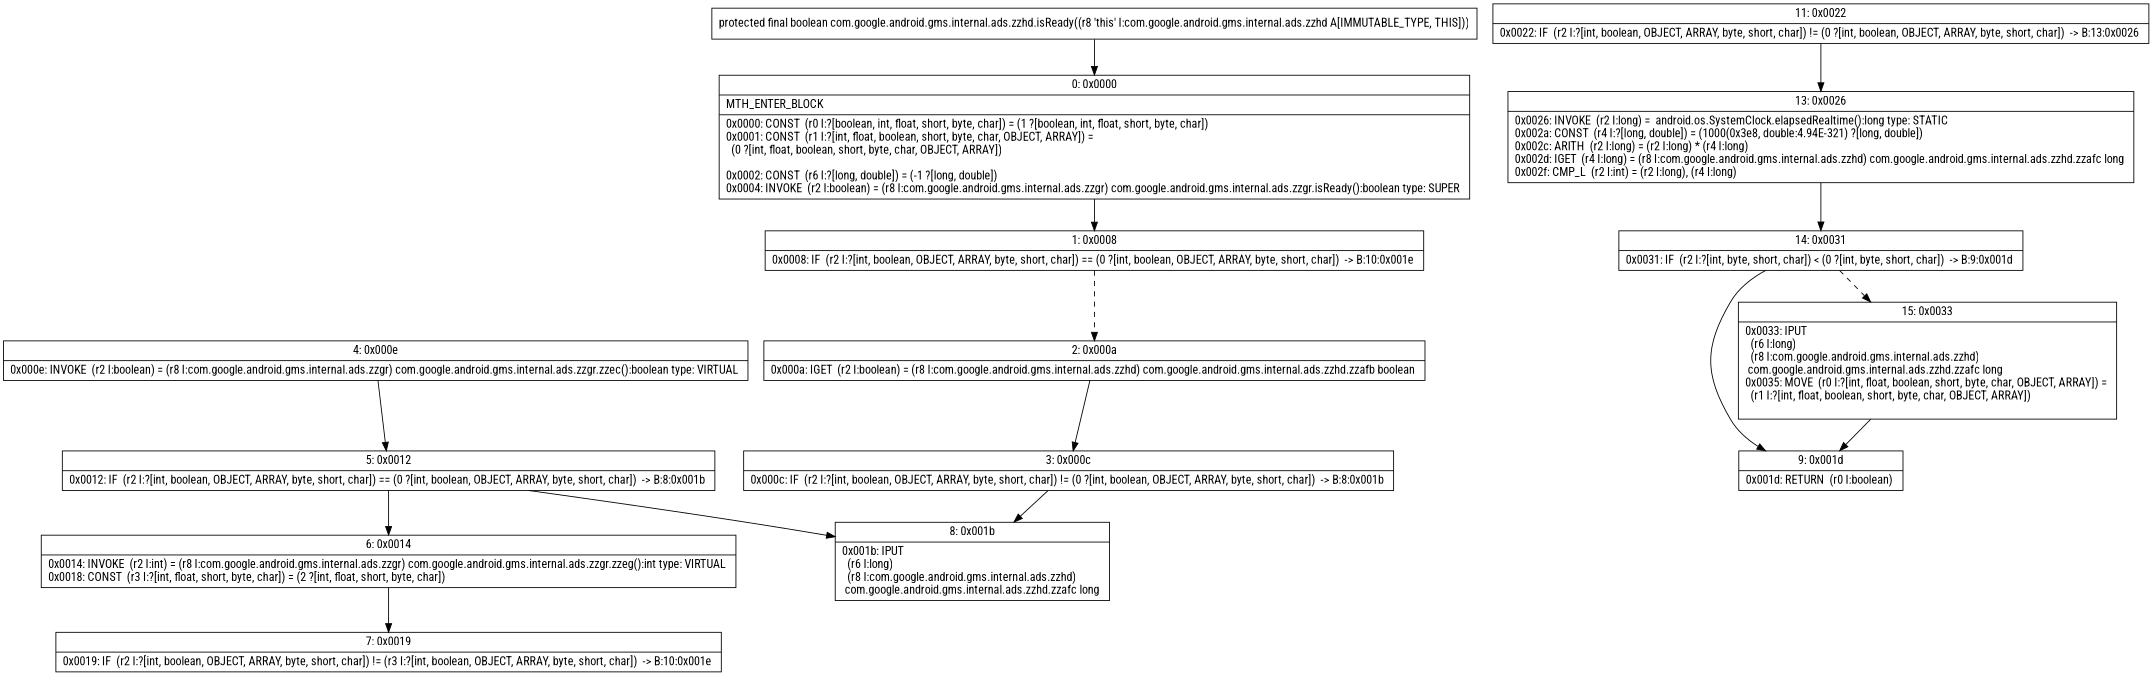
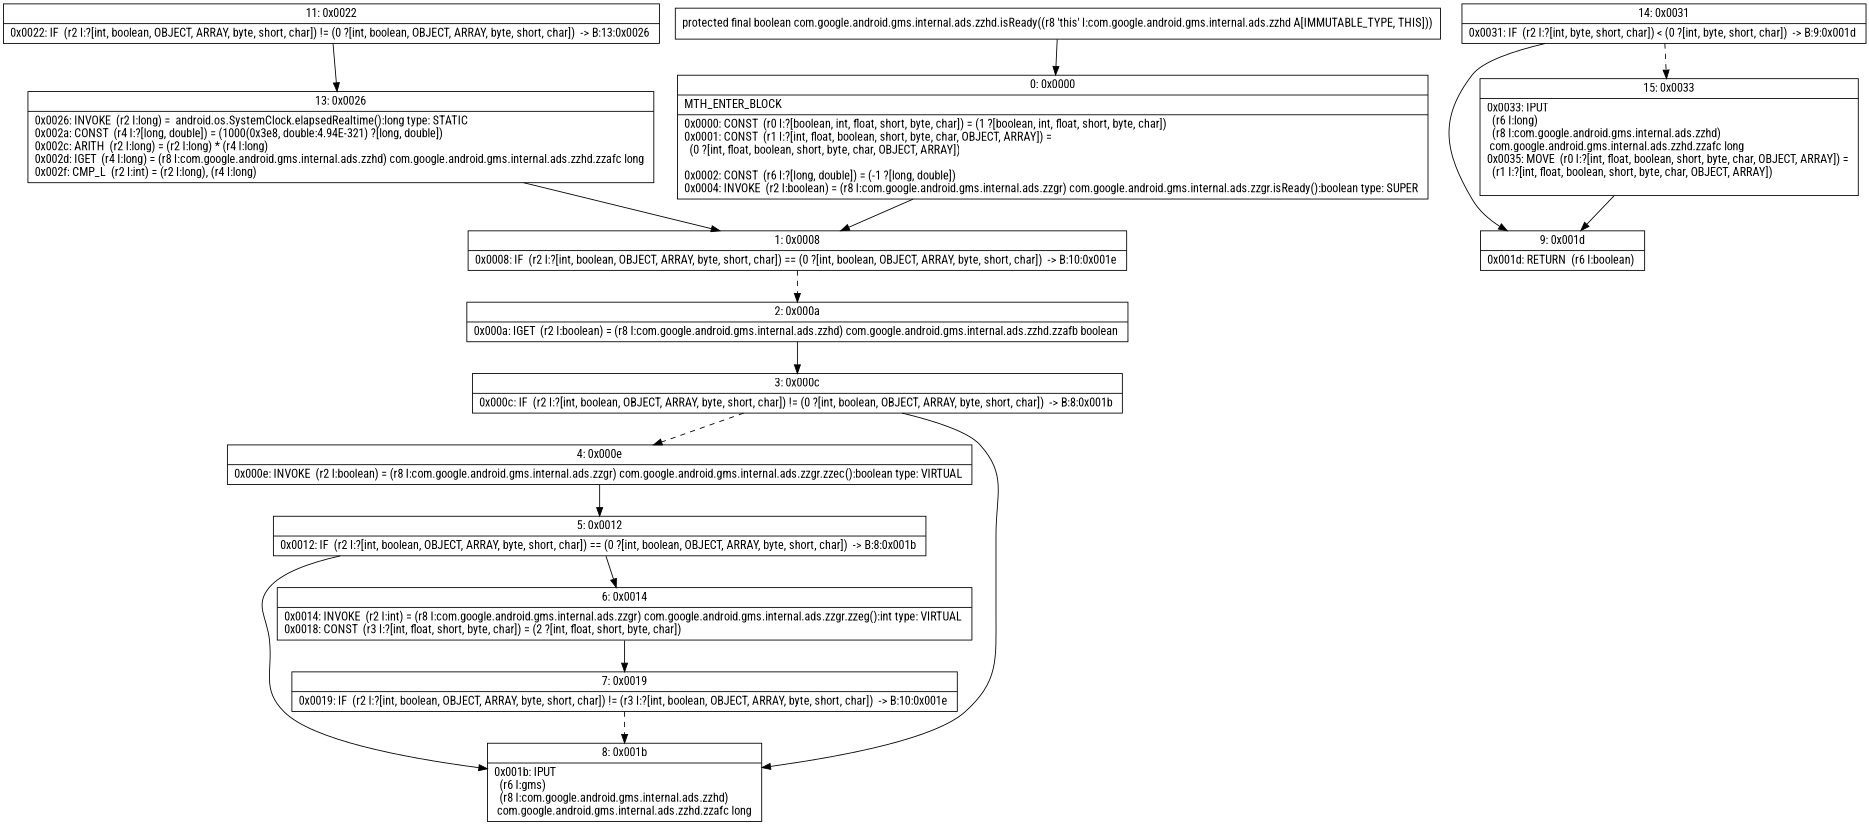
edge "13: 0x0026" -> "14: 0x0031": now "13: 0x0026" -> "1: 0x0008"
edge "3: 0x000c" -> "4: 0x000e": added
node "9: 0x001d": text "0x001d: RETURN  (r0 I:boolean)" -> "0x001d: RETURN  (r6 I:boolean)"
node "8: 0x001b": text "(r6 I:long)" -> "(r6 I:gms)"
edge "7: 0x0019" -> "8: 0x001b": added
